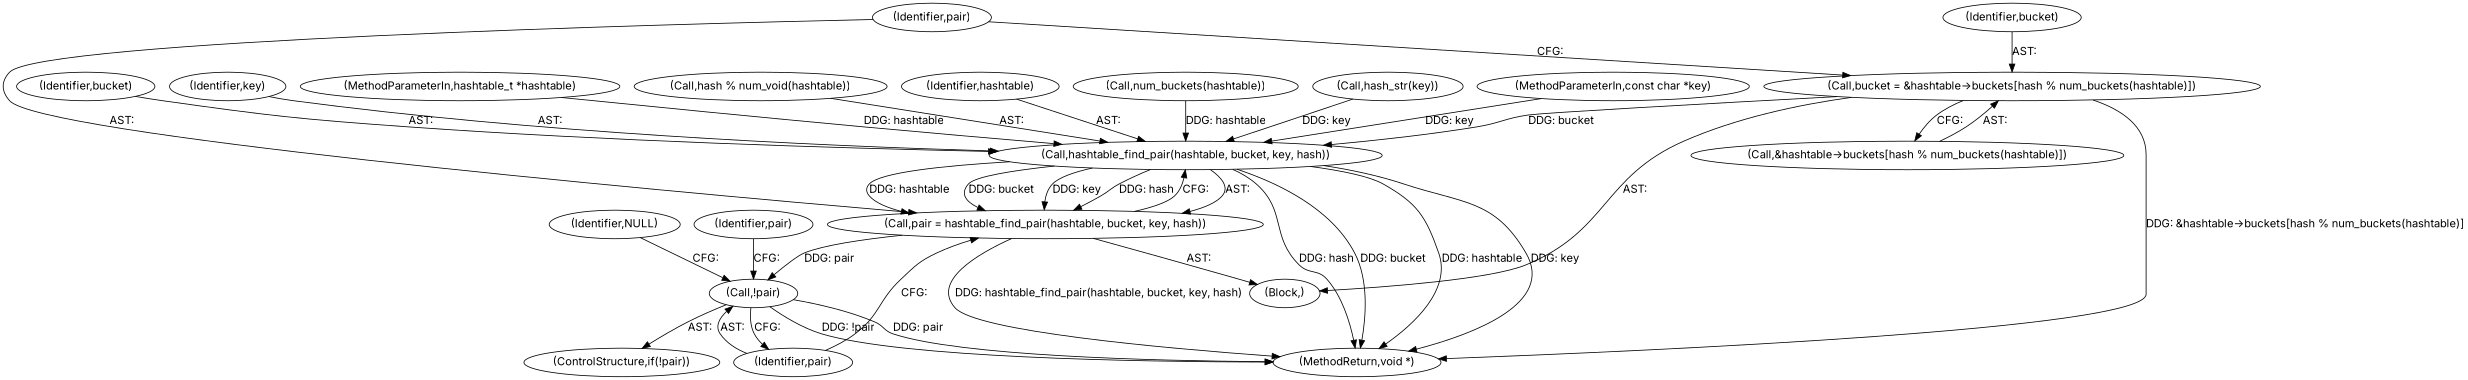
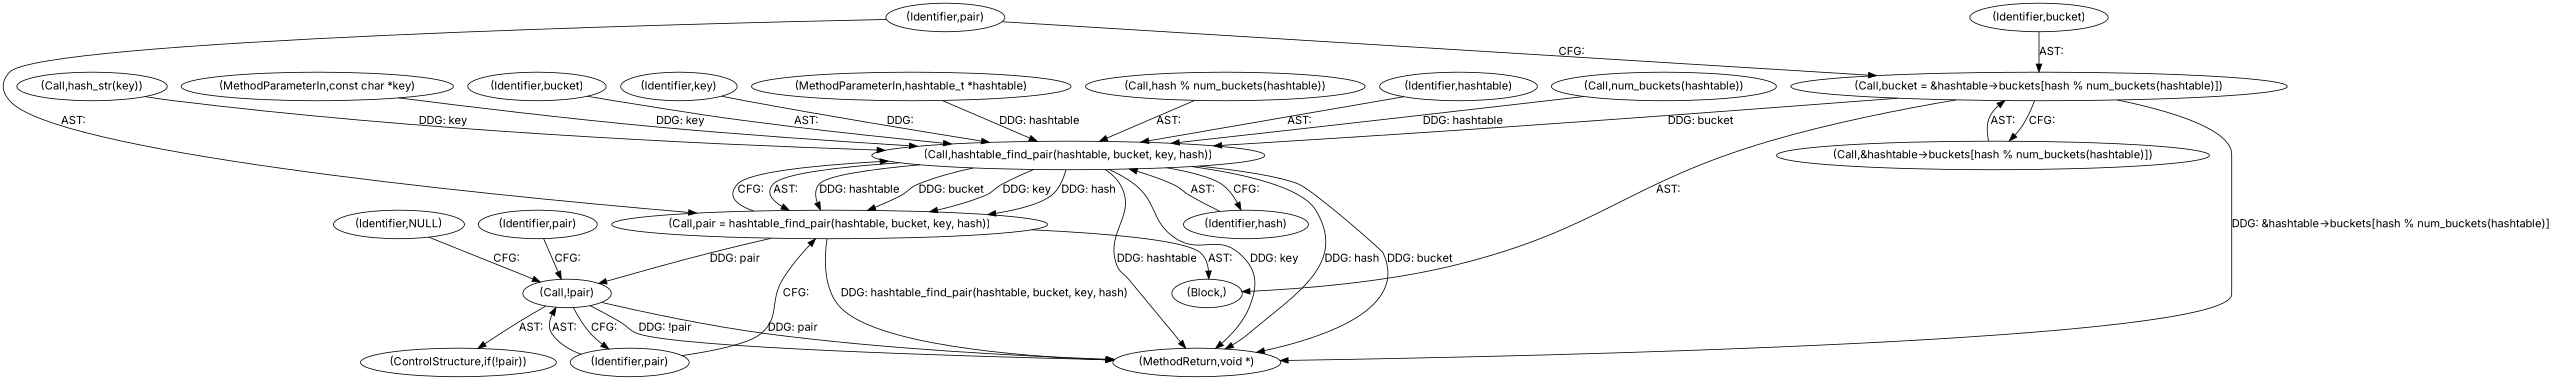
node "(Call,hash % num_void(hashtable))": label "(Call,hash % num_void(hashtable))" -> "(Call,hash % num_buckets(hashtable))"
edge "(Identifier,key)" -> "(Call,hashtable_find_pair(hashtable, bucket, key, hash))": label "AST: " -> "DDG: "
node "(Identifier,hash)": added
